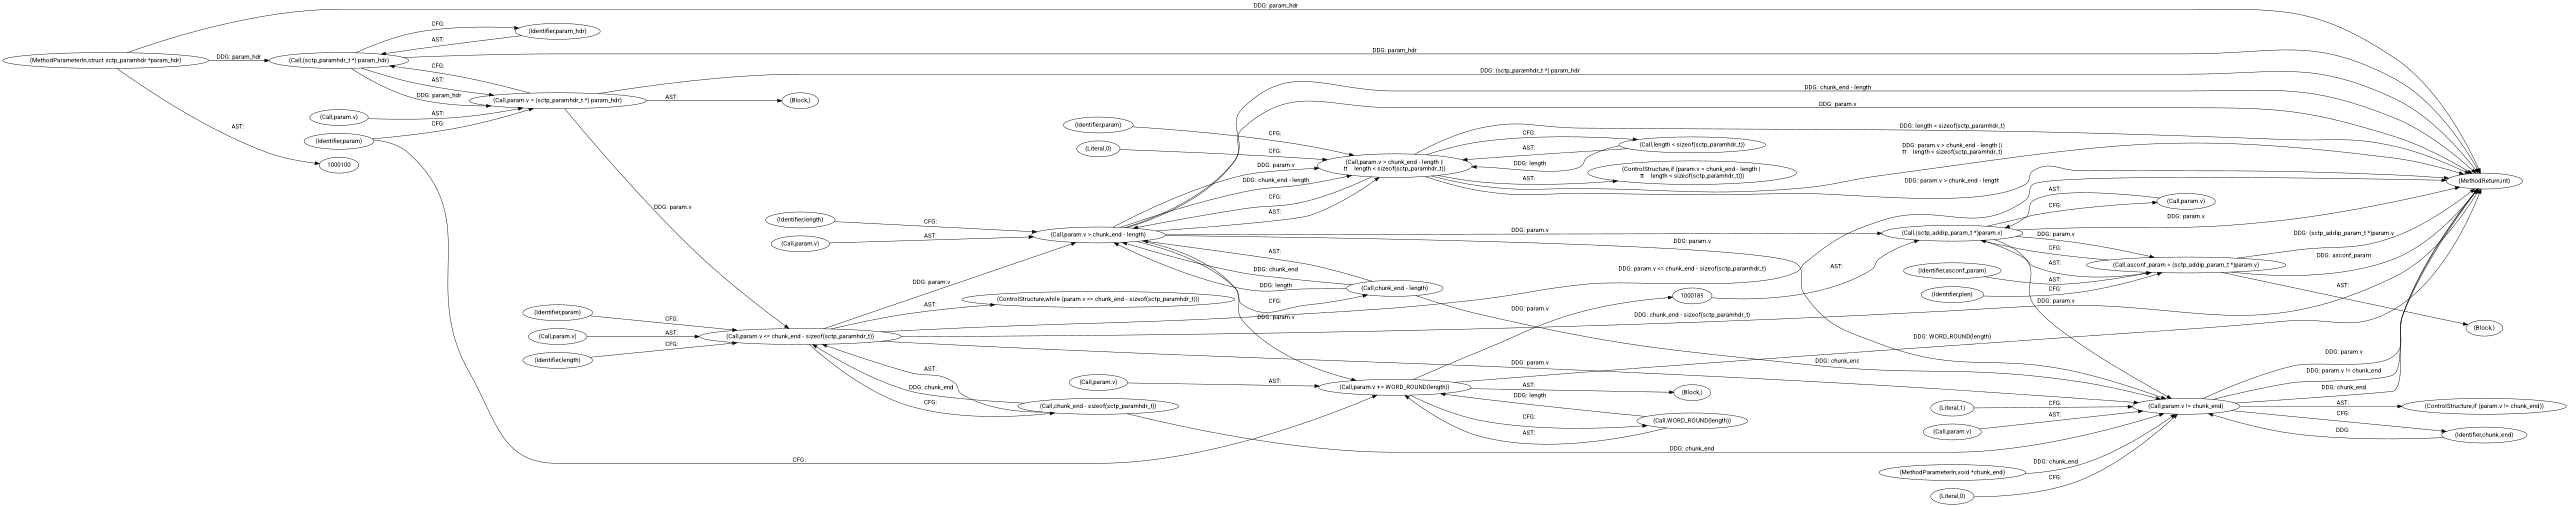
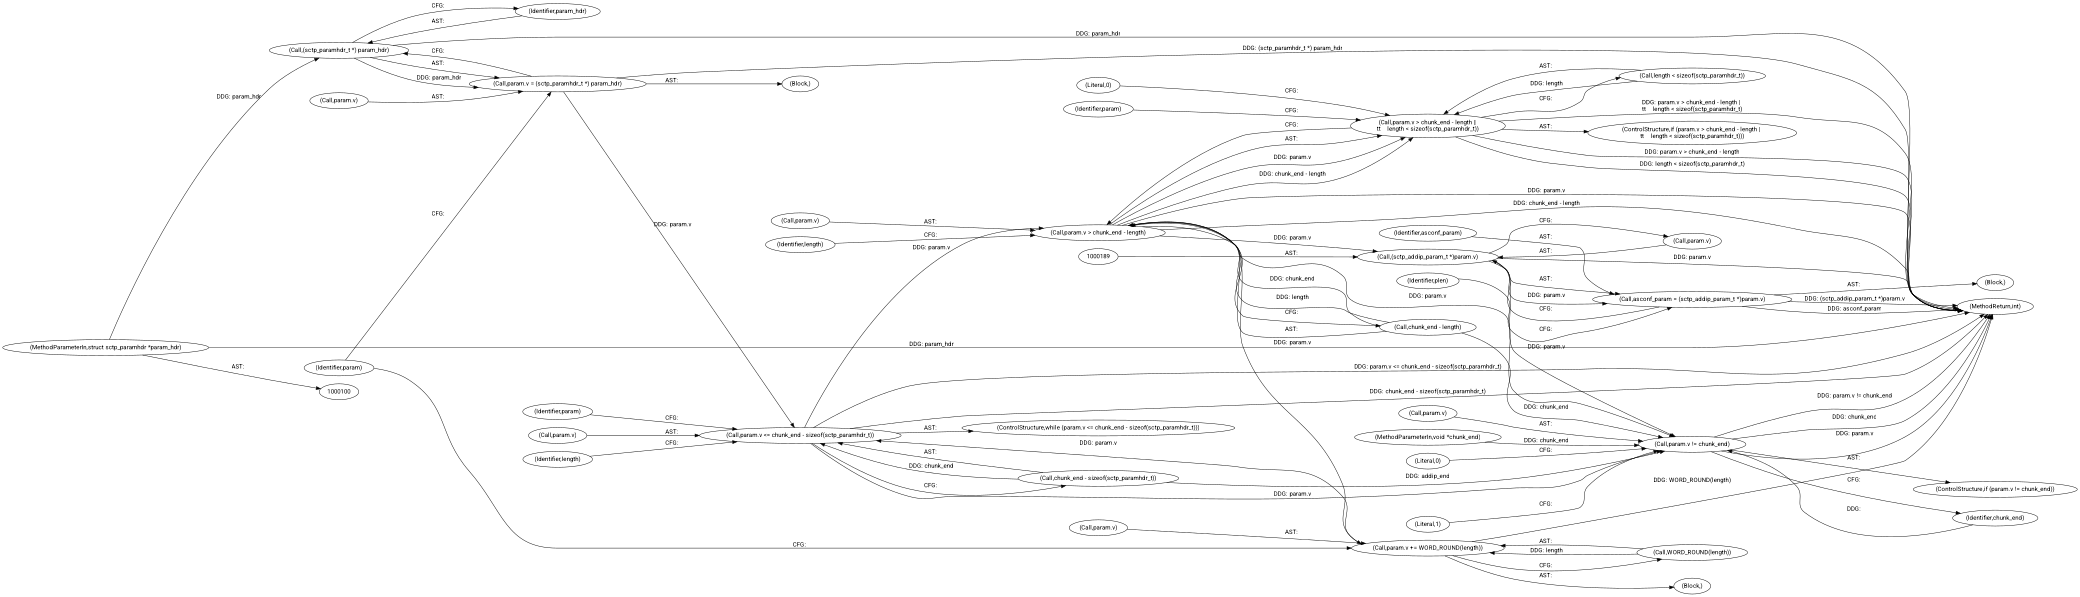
edge "(Call,param.v += WORD_ROUND(length))" -> "1000189": now "(Call,param.v += WORD_ROUND(length))" -> "(Call,param.v <= chunk_end - sizeof(sctp_paramhdr_t))"
edge "(Call,chunk_end - sizeof(sctp_paramhdr_t))" -> "(Call,param.v != chunk_end)": label "DDG: chunk_end" -> "DDG: addip_end"
